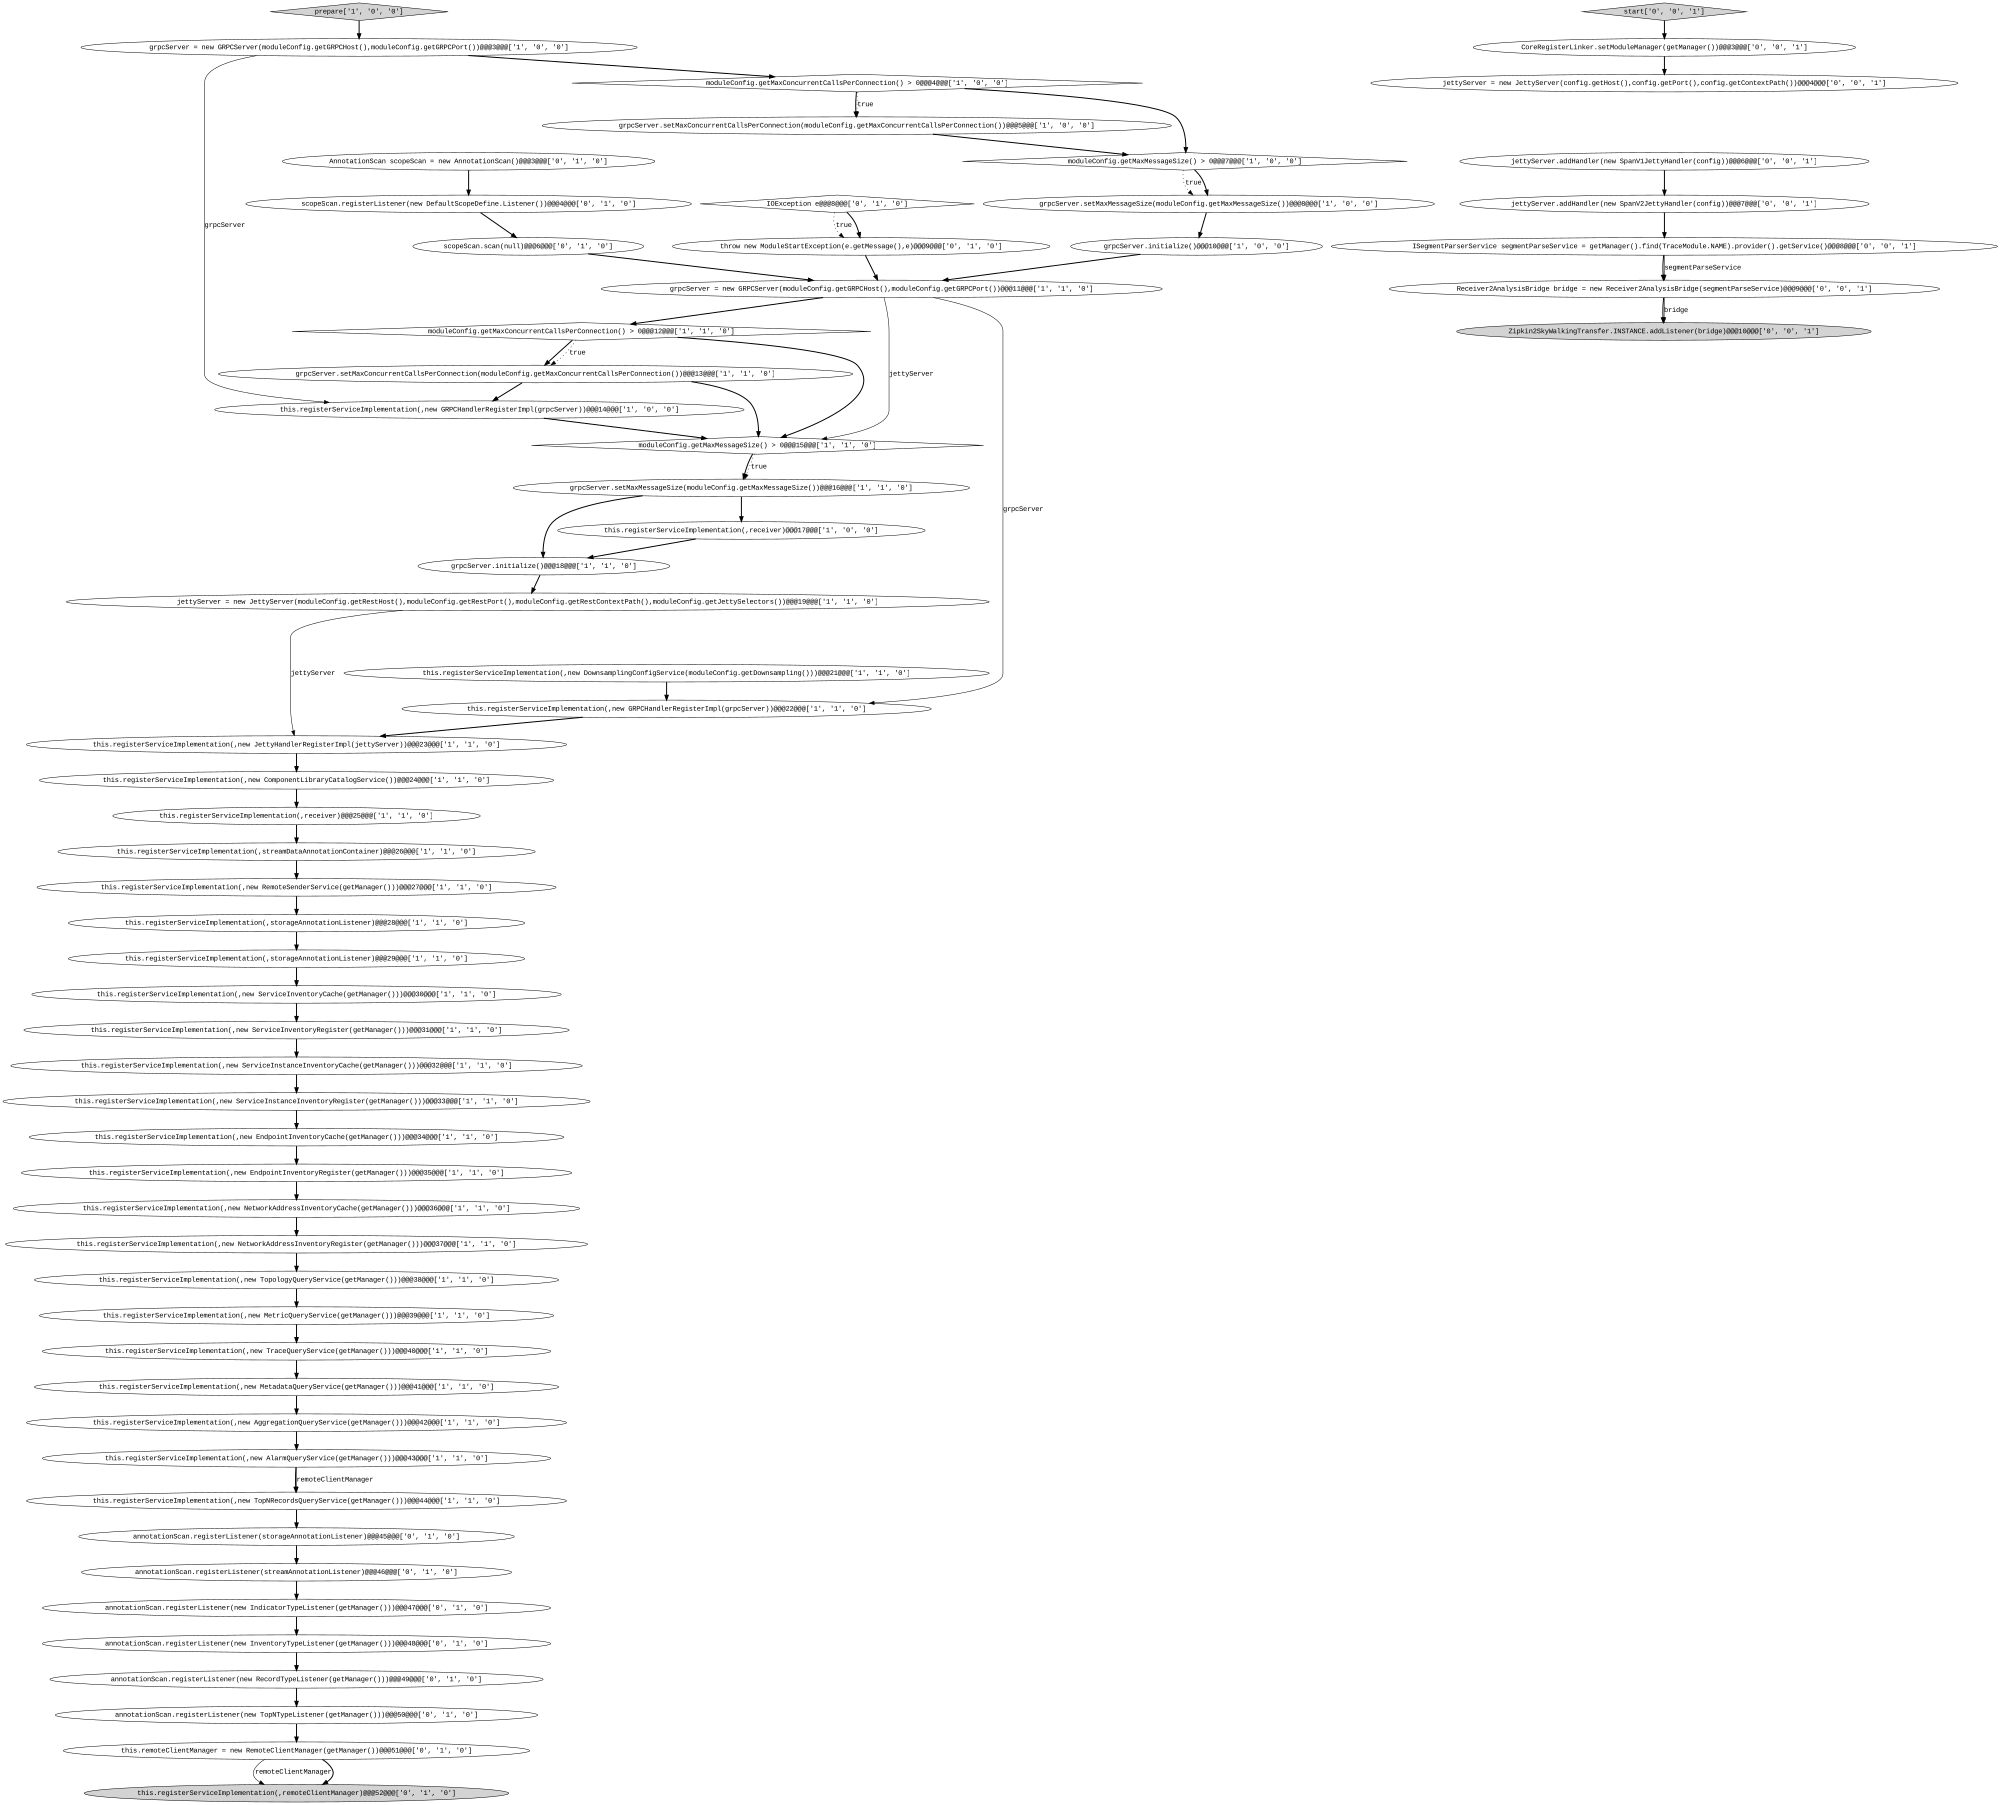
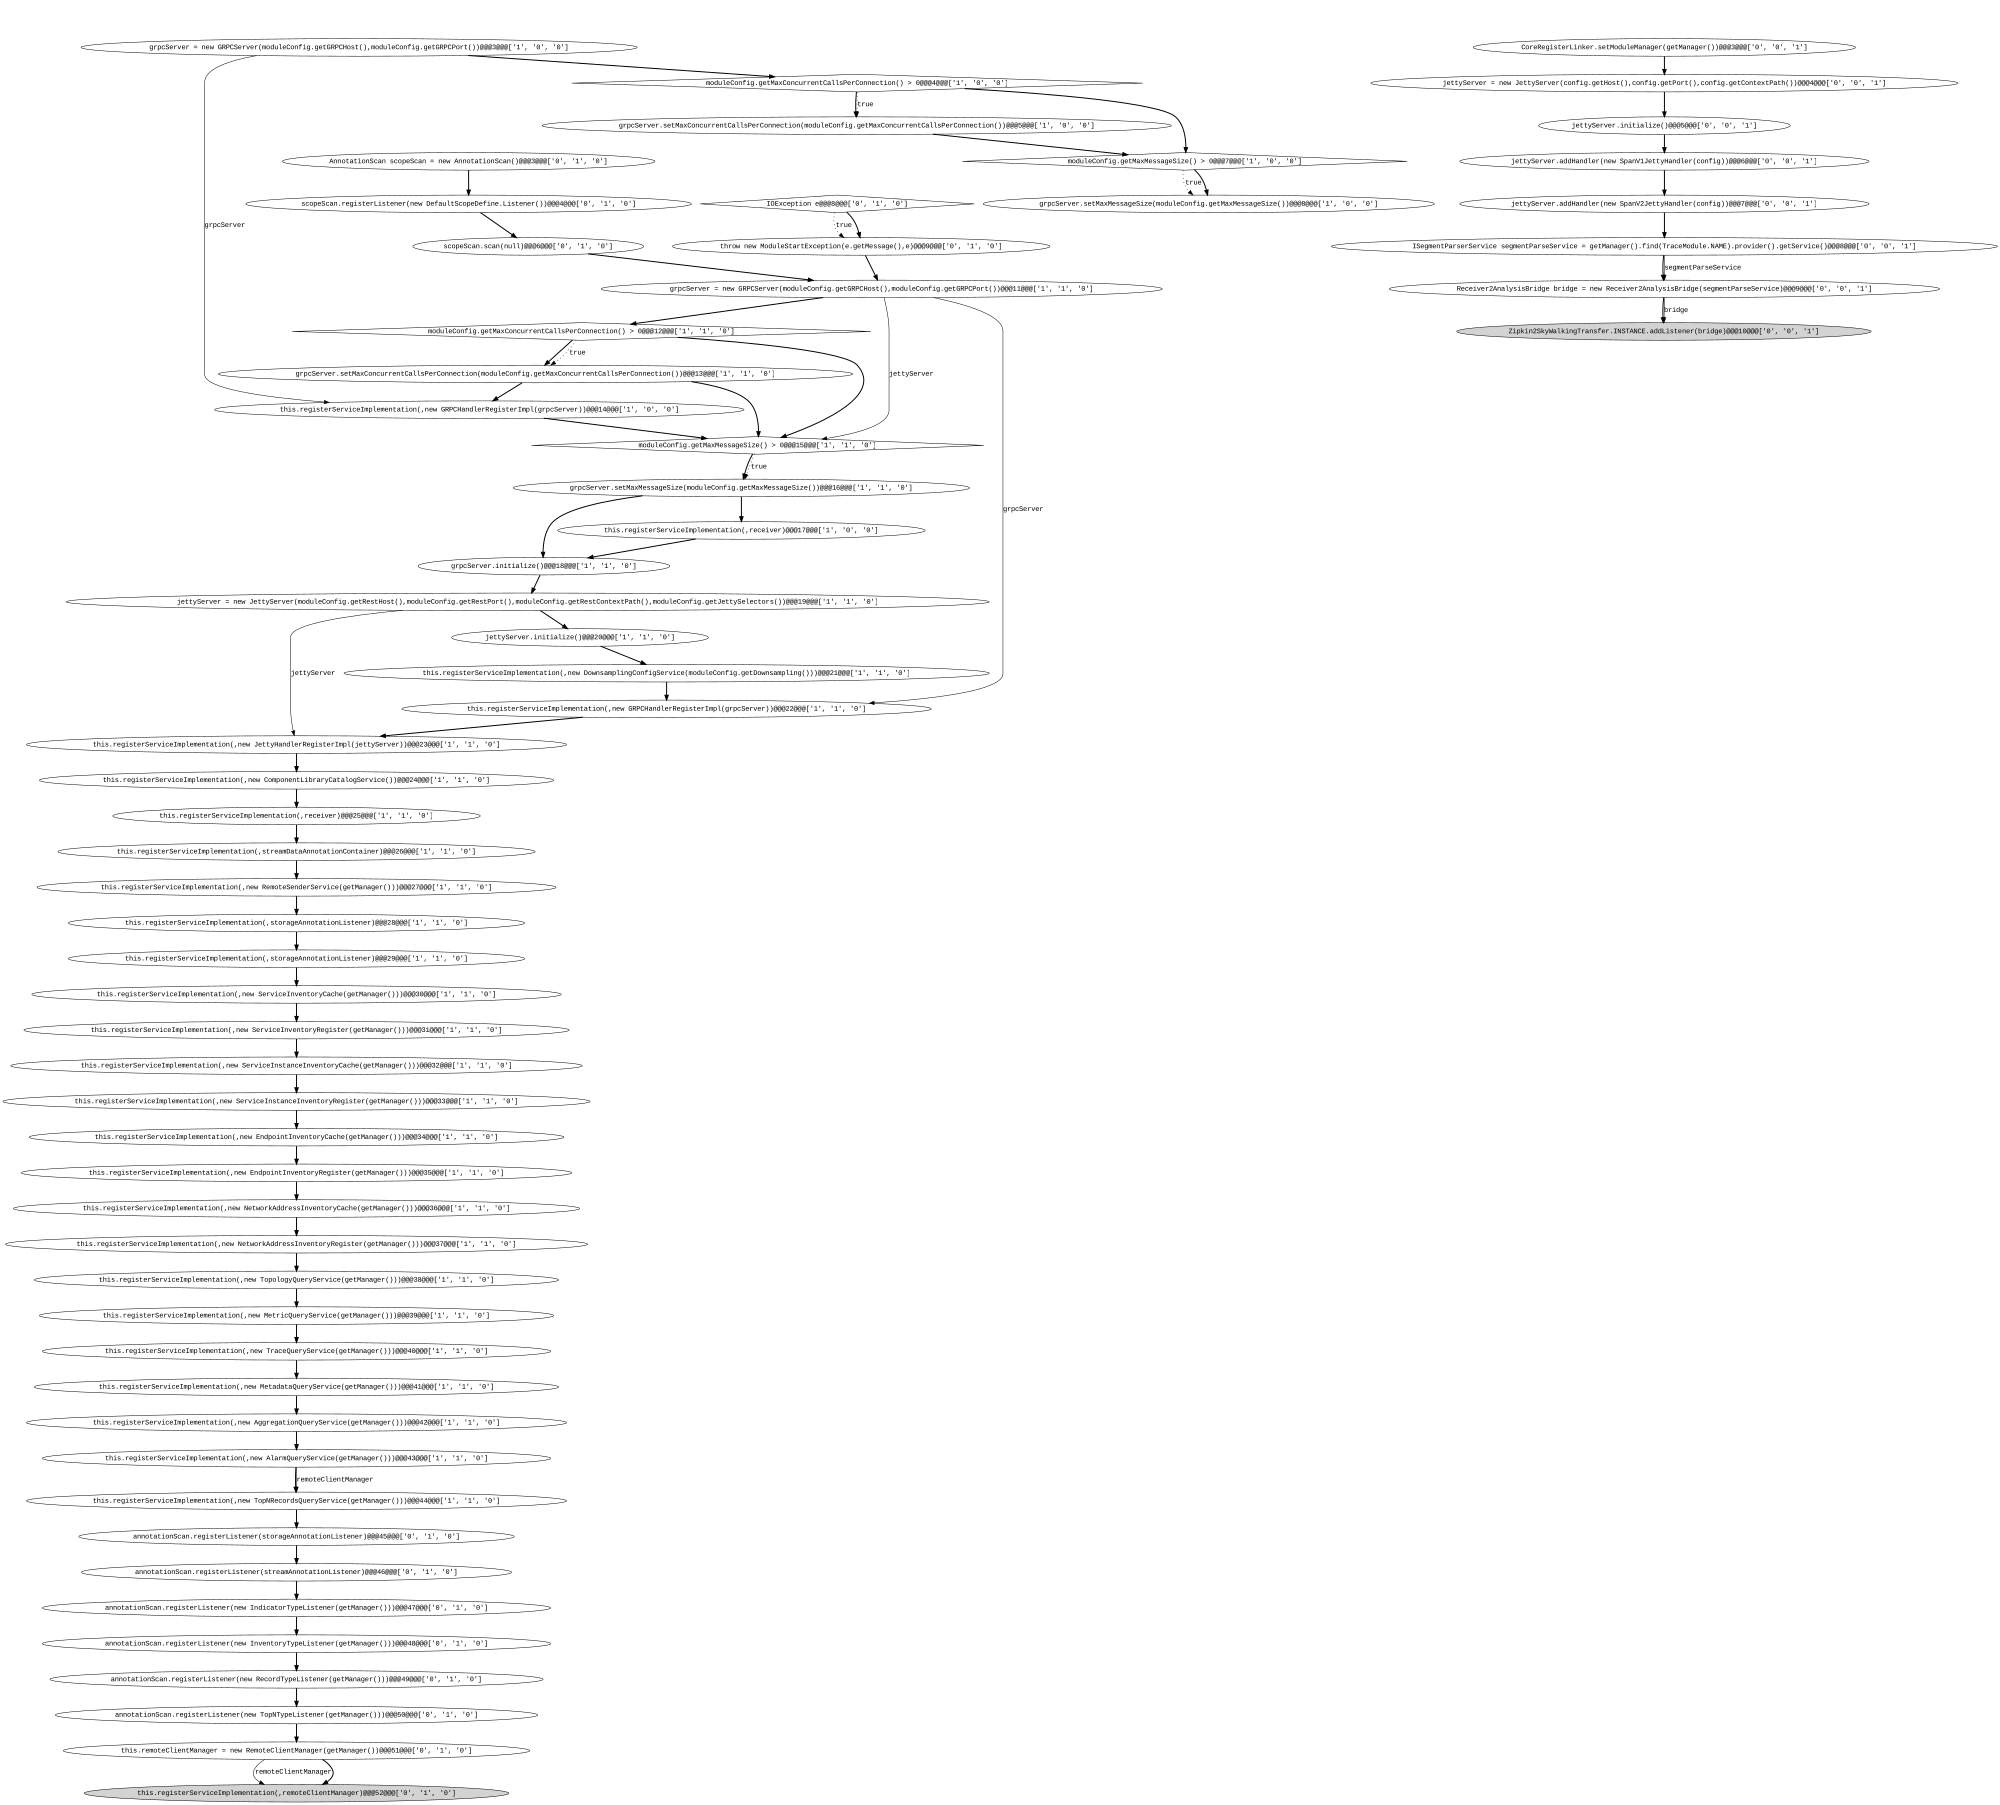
node "prepare['1', '0', '0']": removed
node "start['0', '0', '1']": removed
node "jettyServer.initialize()@@@5@@@['0', '0', '1']": added
node "grpcServer.initialize()@@@10@@@['1', '0', '0']": removed
node "jettyServer.initialize()@@@20@@@['1', '1', '0']": added
